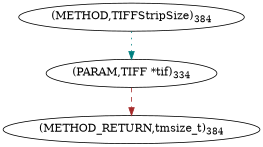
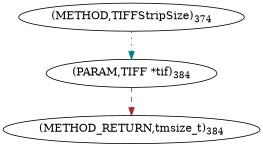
node "(METHOD,TIFFStripSize)": text "384" -> "374"
node "(PARAM,TIFF *tif)": text "334" -> "384"
